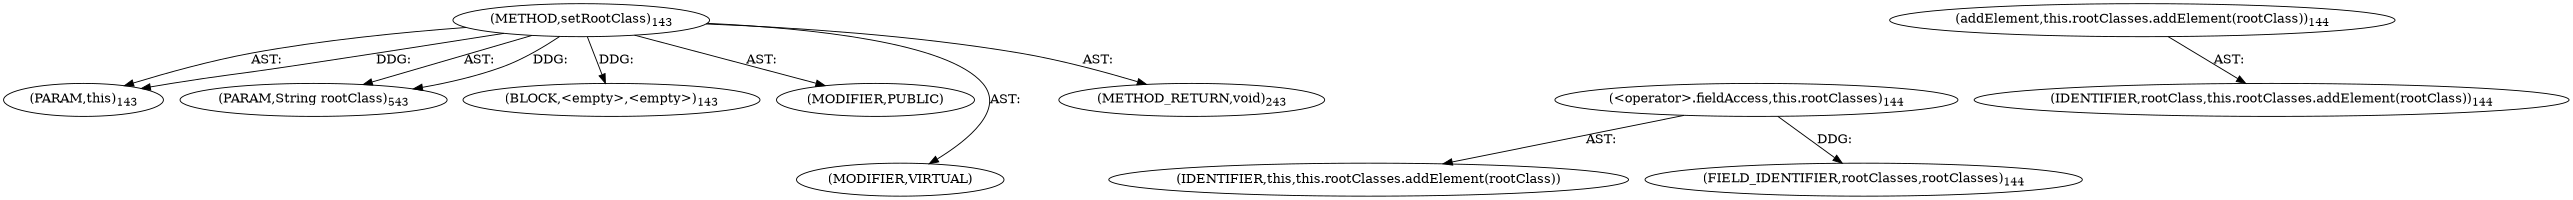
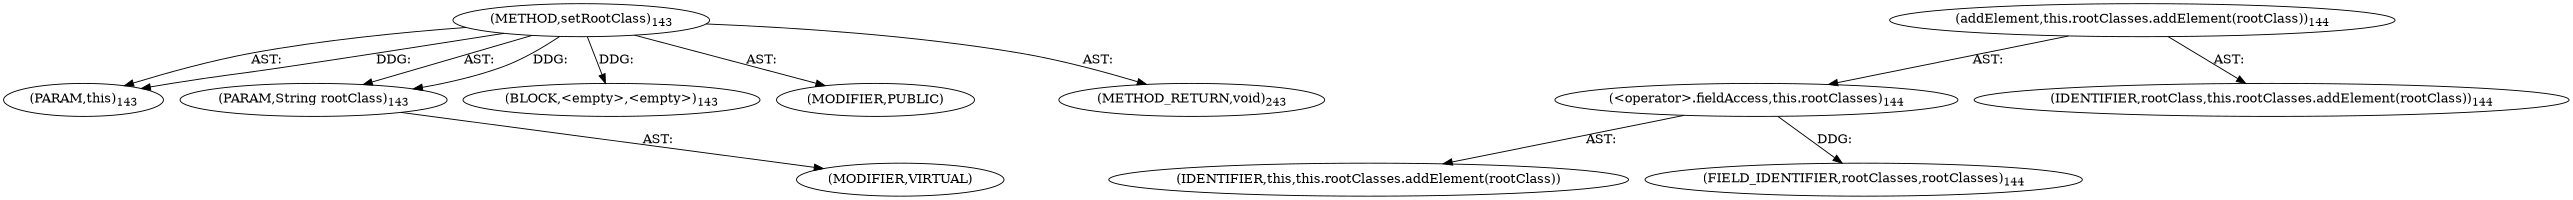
edge "(METHOD,setRootClass)" -> "(MODIFIER,VIRTUAL)": now "(PARAM,String rootClass)" -> "(MODIFIER,VIRTUAL)"
edge "(addElement,this.rootClasses.addElement(rootClass))" -> "(<operator>.fieldAccess,this.rootClasses)": added, label "AST:"
node "(PARAM,String rootClass)": text "543" -> "143"
